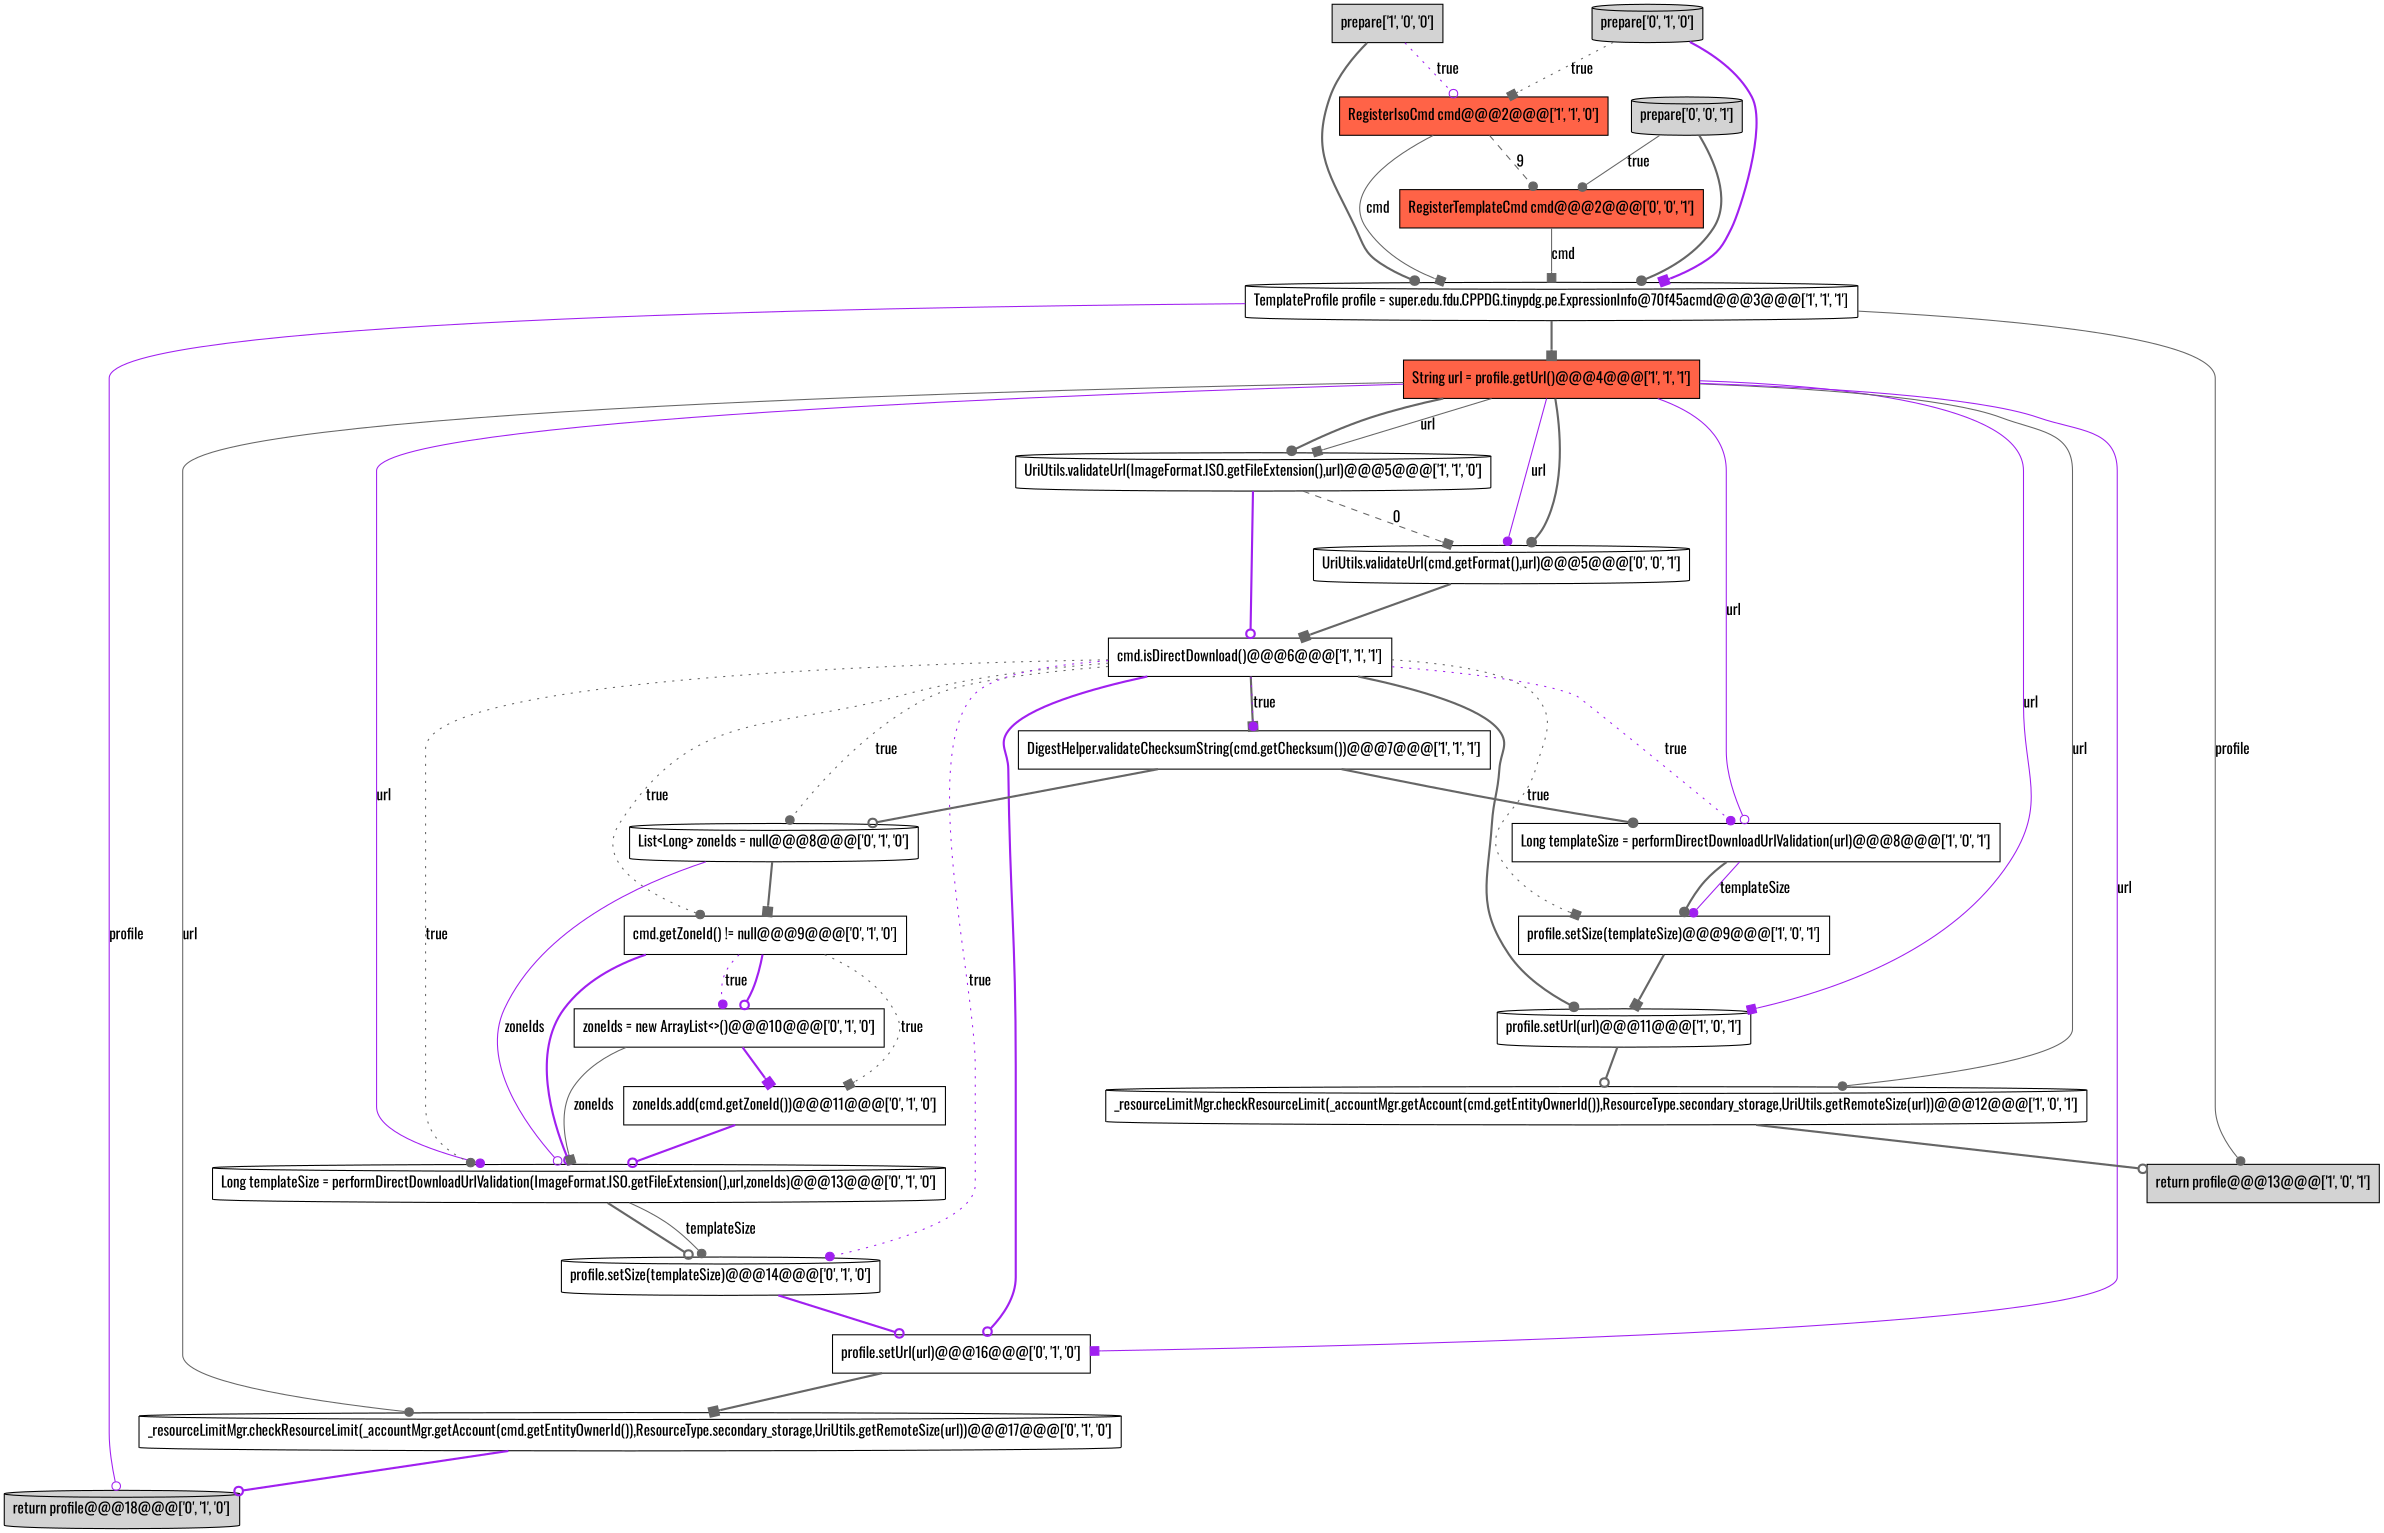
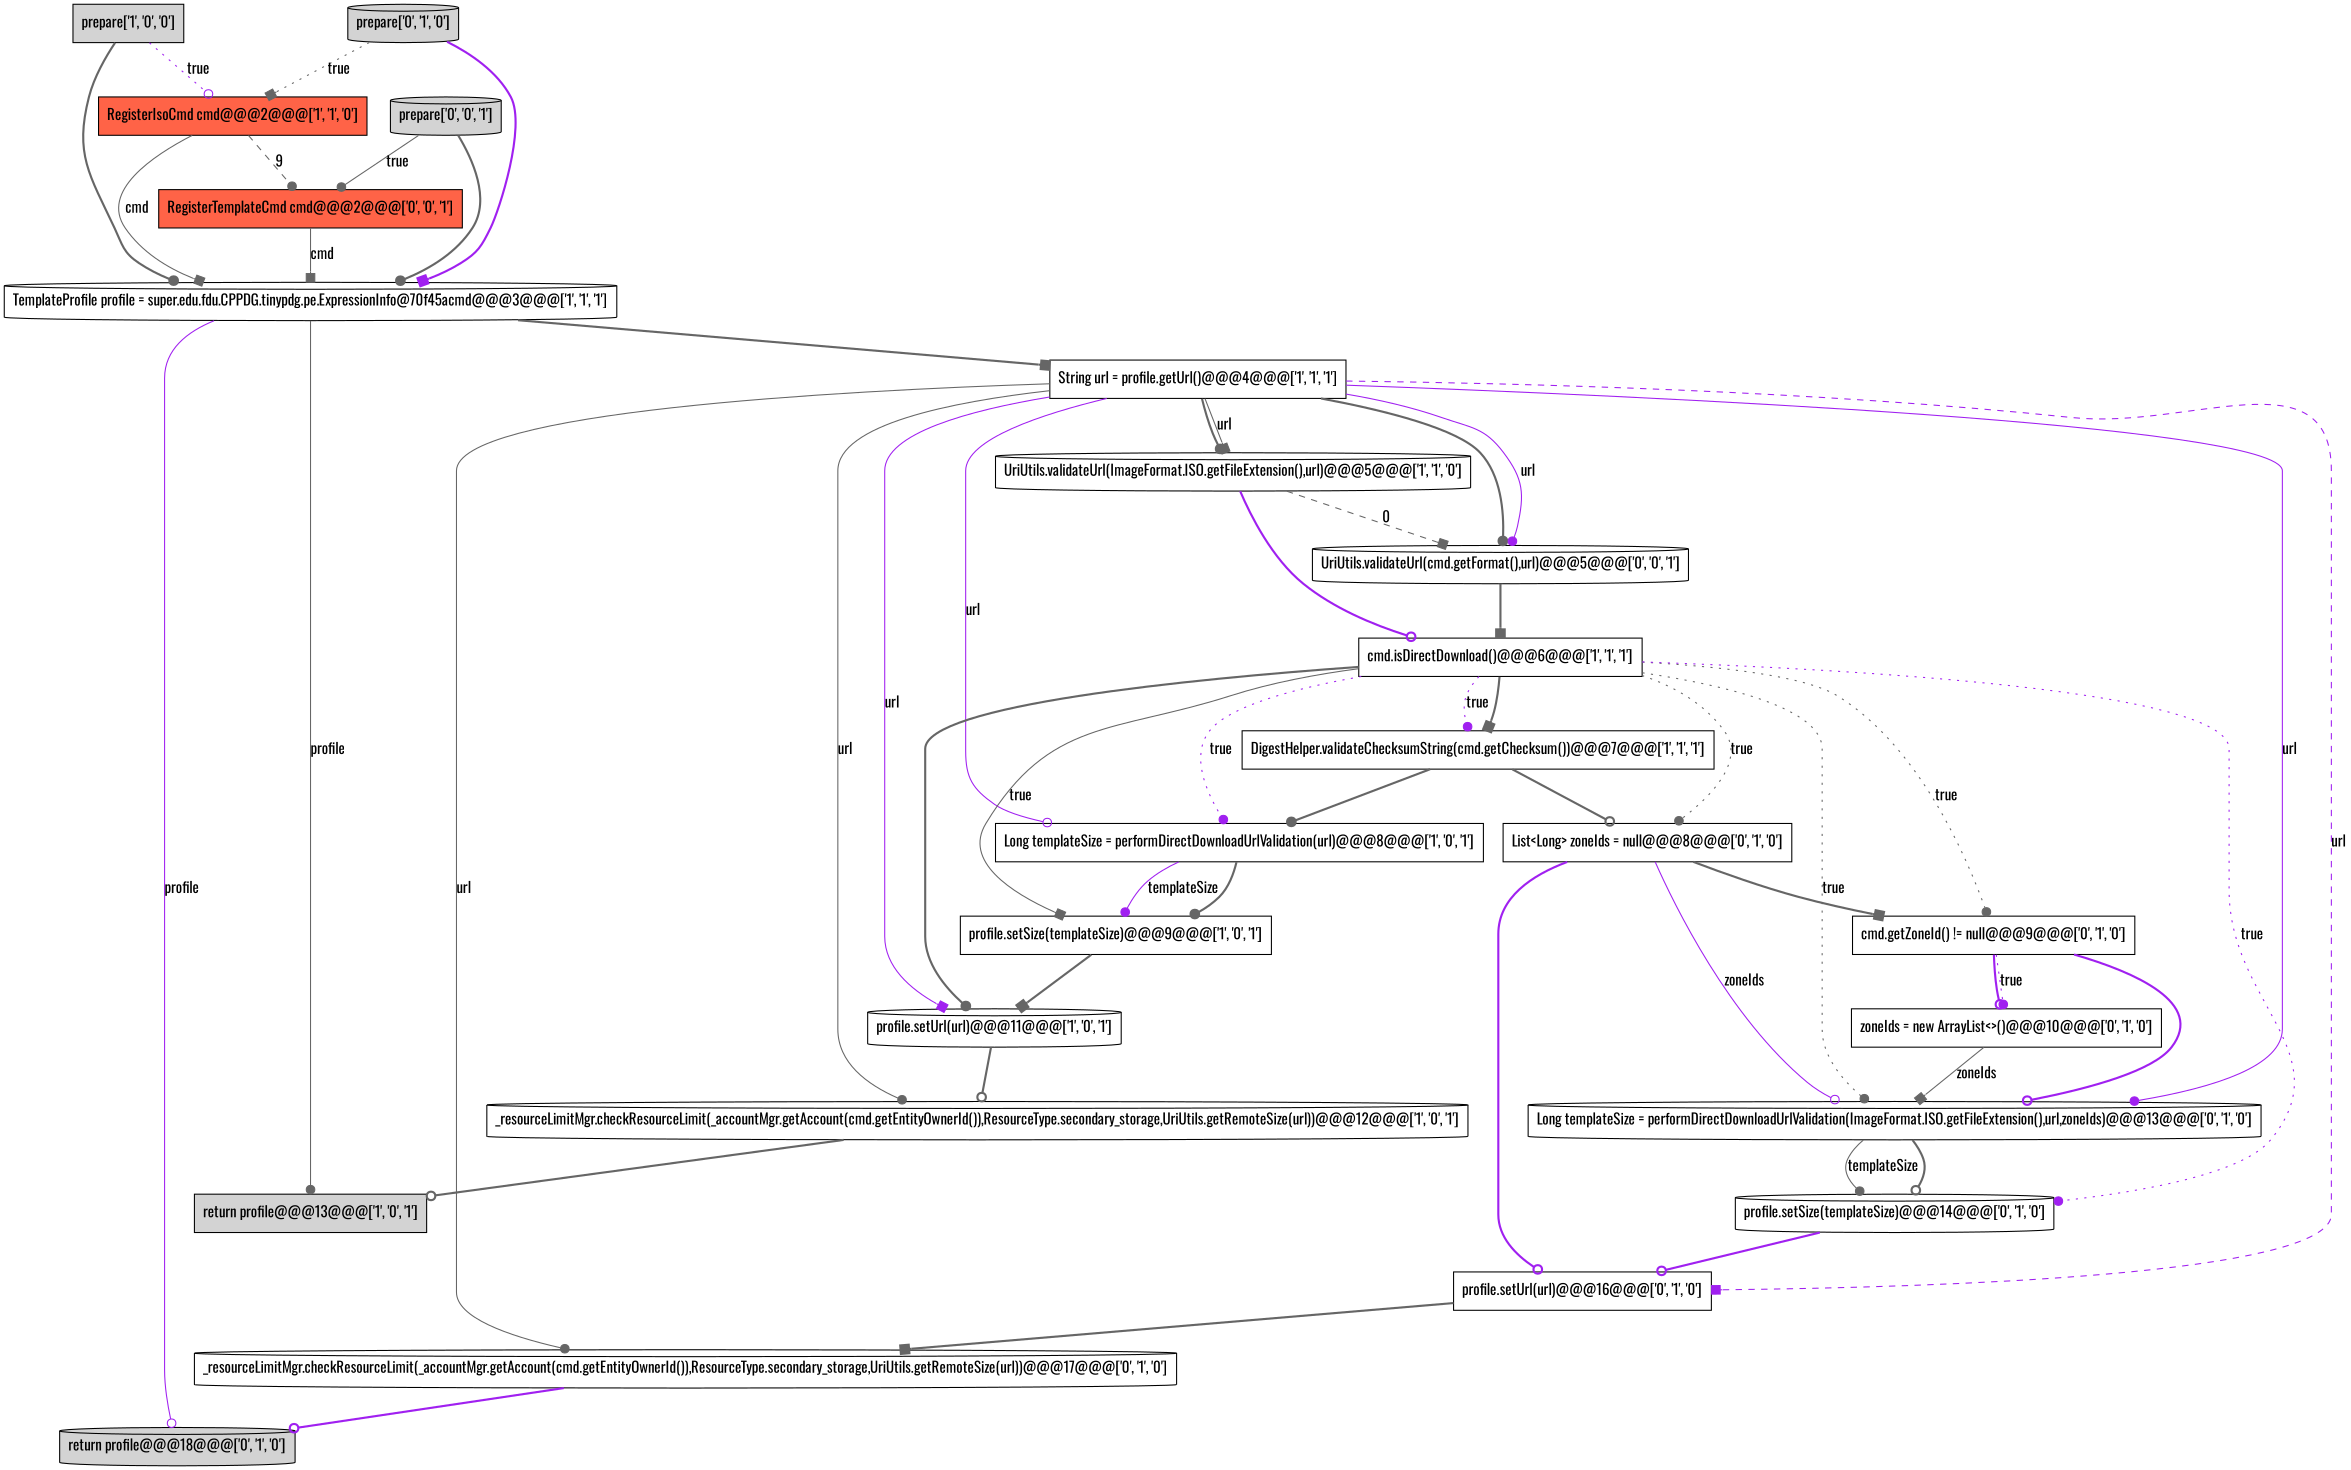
node "String url = profile.getUrl()@@@4@@@['1', '1', '1']": fillcolor tomato -> white
edge "cmd.isDirectDownload()@@@6@@@['1', '1', '1']" -> "profile.setSize(templateSize)@@@9@@@['1', '0', '1']": style dotted -> solid
node "List<Long> zoneIds = null@@@8@@@['0', '1', '0']": shape cylinder -> box
edge "cmd.isDirectDownload()@@@6@@@['1', '1', '1']" -> "profile.setUrl(url)@@@16@@@['0', '1', '0']": now "List<Long> zoneIds = null@@@8@@@['0', '1', '0']" -> "profile.setUrl(url)@@@16@@@['0', '1', '0']"
node "zoneIds.add(cmd.getZoneId())@@@11@@@['0', '1', '0']": removed
edge "String url = profile.getUrl()@@@4@@@['1', '1', '1']" -> "profile.setUrl(url)@@@16@@@['0', '1', '0']": style solid -> dashed
